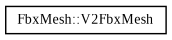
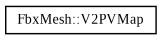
node "FbxMesh::V2FbxMesh": label "FbxMesh::V2FbxMesh" -> "FbxMesh::V2PVMap"
